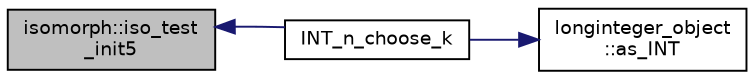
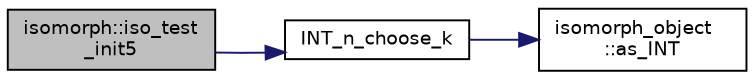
edge "INT_n_choose_k" -> "isomorph::iso_test _init5": reversed
node "longinteger_object ::as_INT": label "longinteger_object ::as_INT" -> "isomorph_object ::as_INT"
